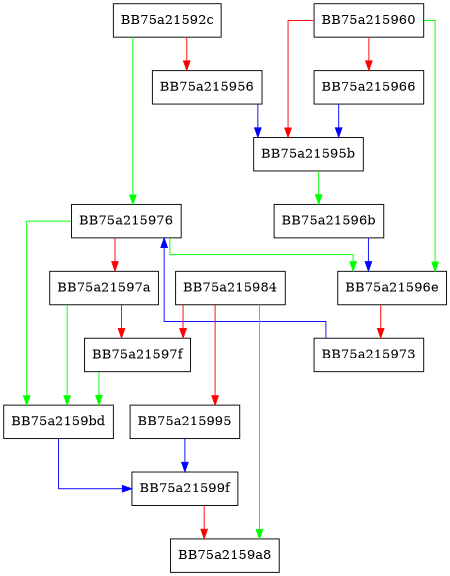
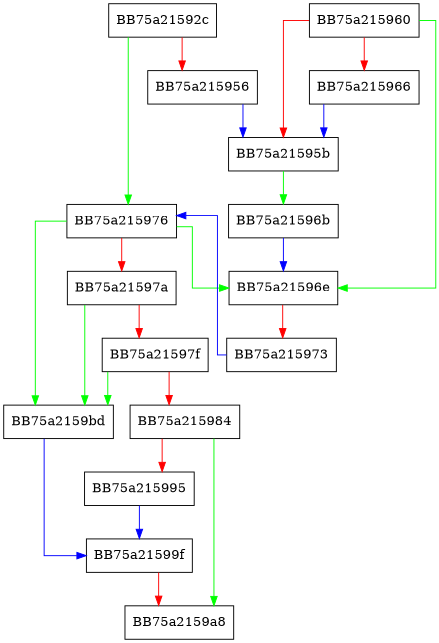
edge "BB75a215984" -> "BB75a21597f": reversed
